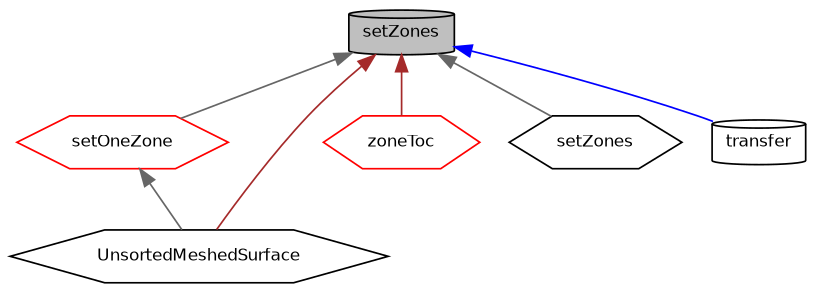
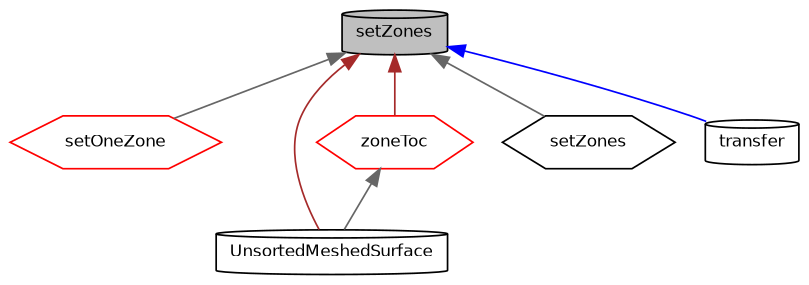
edge "UnsortedMeshedSurface" -> "setOneZone": now "UnsortedMeshedSurface" -> "zoneToc"
node "UnsortedMeshedSurface": shape hexagon -> cylinder
